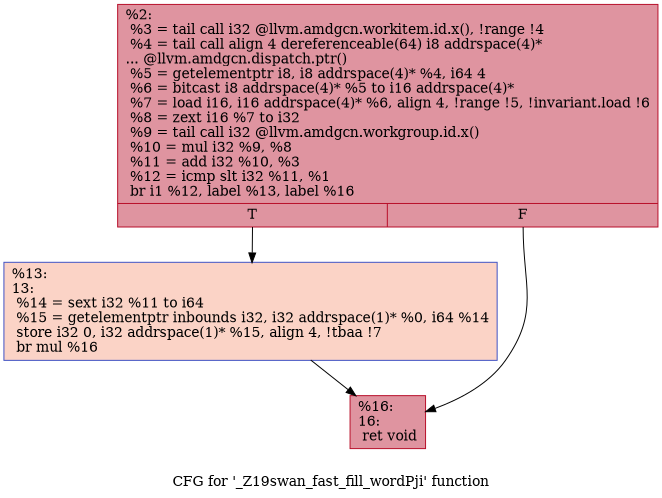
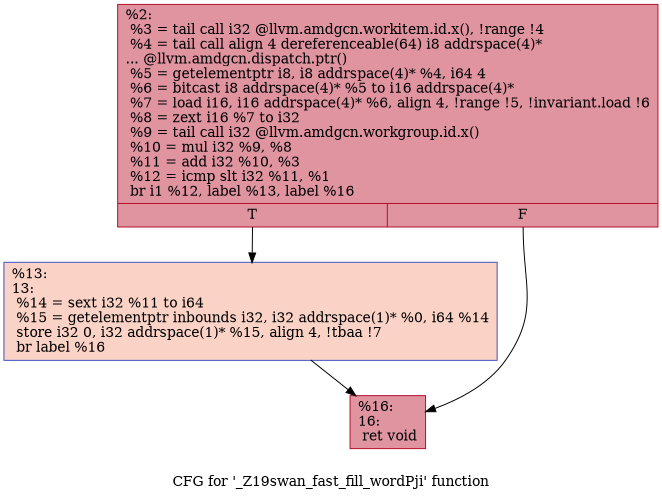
node "%13:": text "br mul %16" -> "br label %16"
